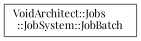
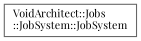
node "VoidArchitect::Jobs ::JobSystem::JobBatch": label "VoidArchitect::Jobs ::JobSystem::JobBatch" -> "VoidArchitect::Jobs ::JobSystem::JobSystem"
